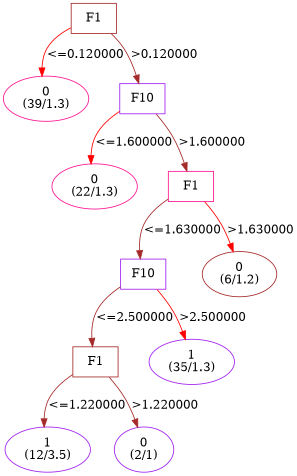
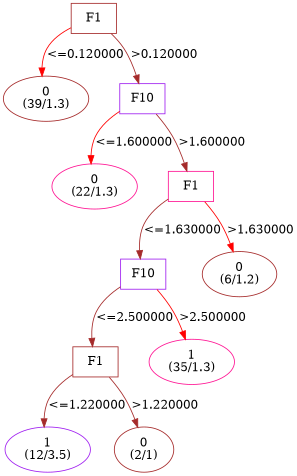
node "0 (39/1.3)": color deeppink -> brown
node "1 (35/1.3)": color purple -> deeppink
node "0 (2/1)": color purple -> brown
